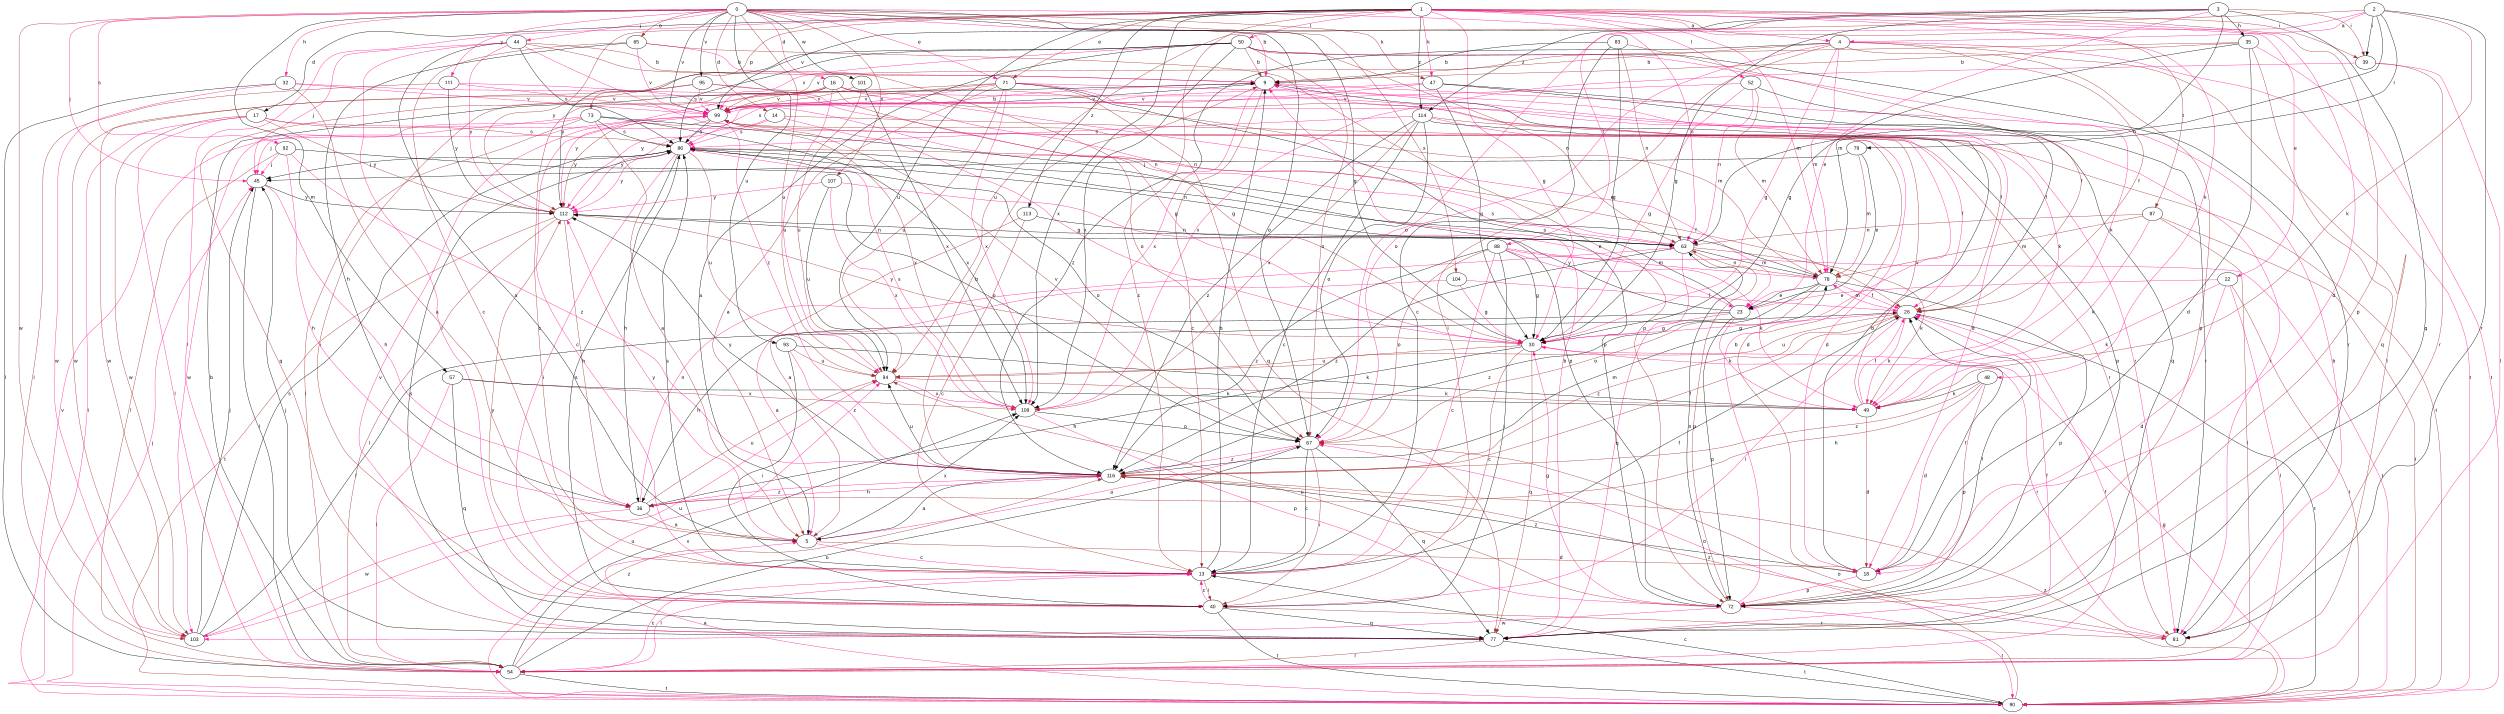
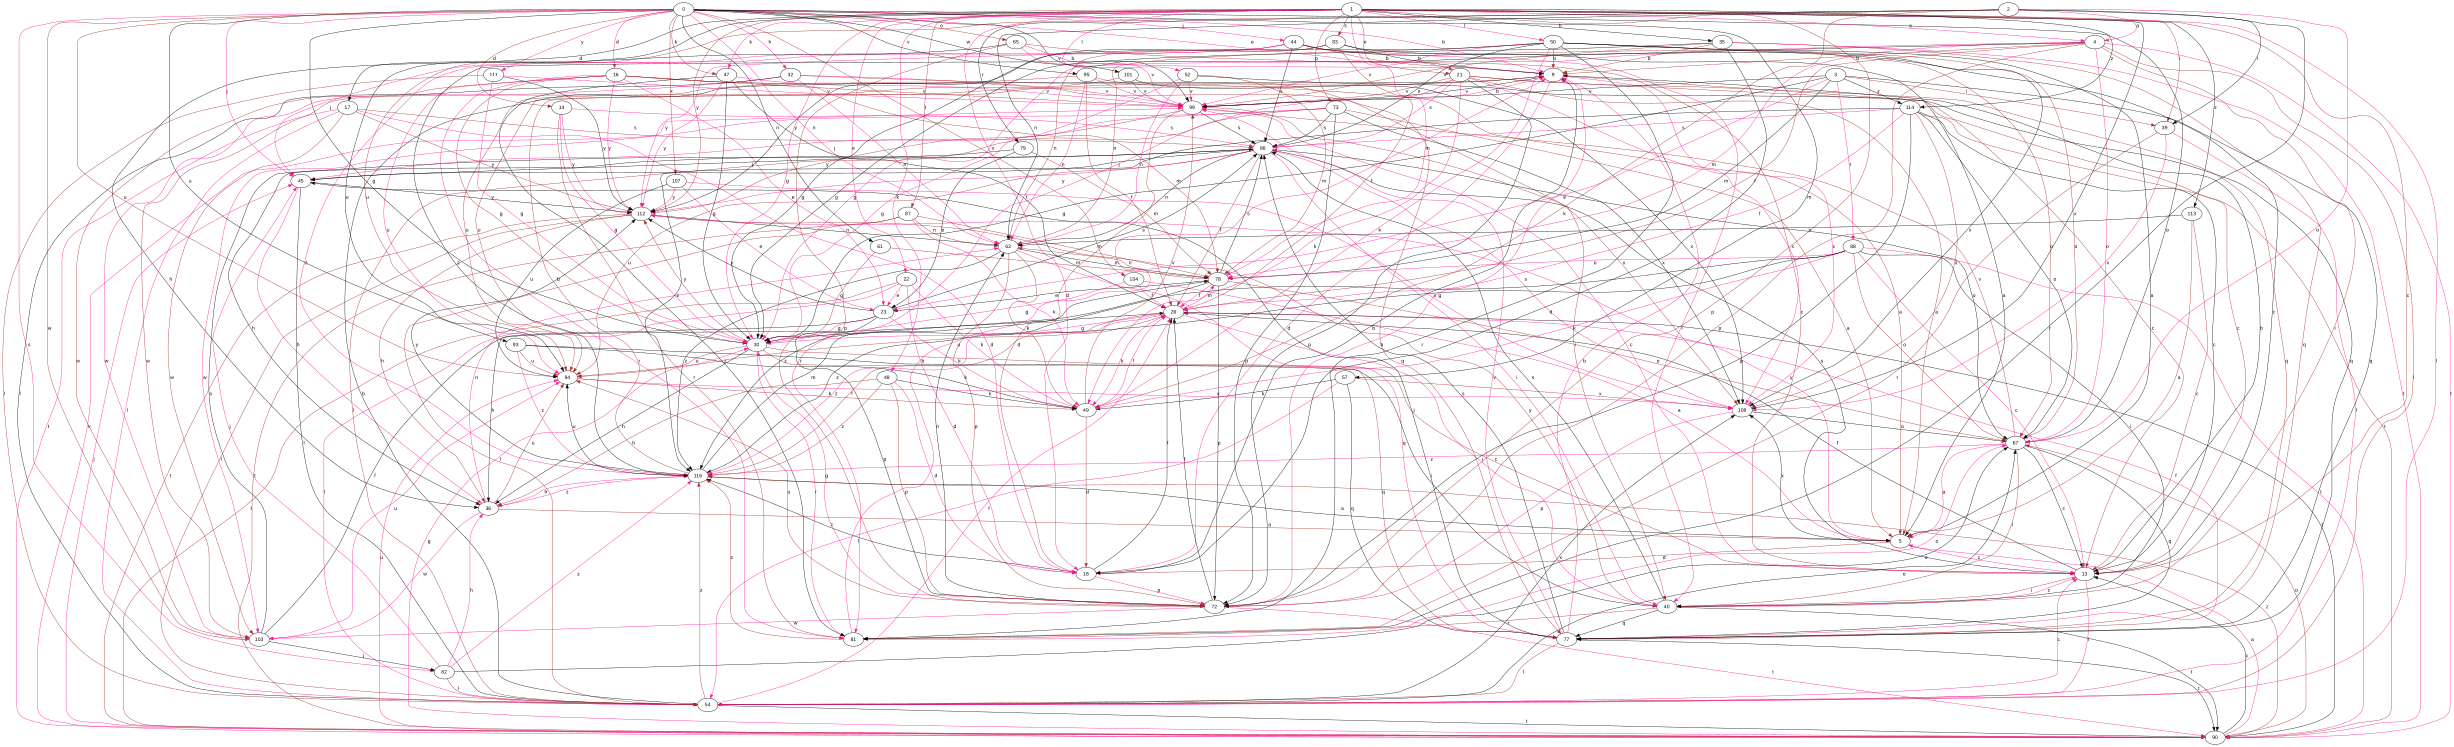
edge "1" -> "83": added, label "s"
edge "3" -> "35": now "1" -> "35"
node "61": added
edge "88" -> "78": label "m" -> "o"
edge "103" -> "45": now "103" -> "82"
edge "26" -> "116": color brown -> deeppink
